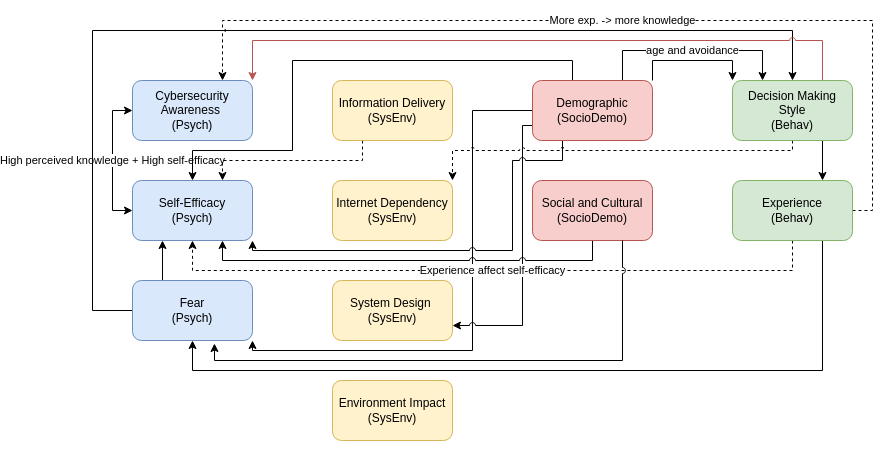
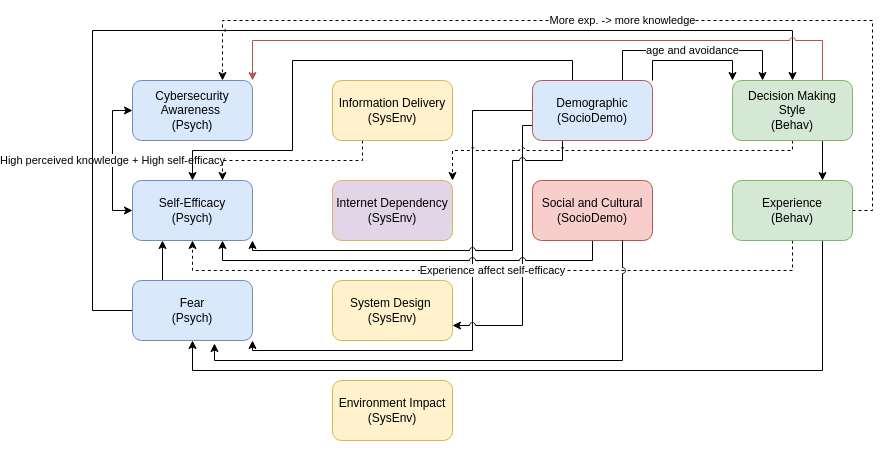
node "Demographic (SocioDemo)": fillcolor #f8cecc -> #dae8fc
node "Internet Dependency (SysEnv)": fillcolor #fff2cc -> #e1d5e7
